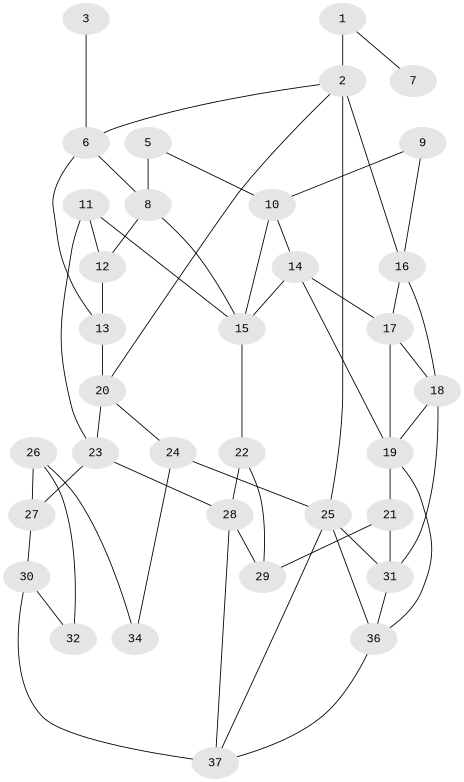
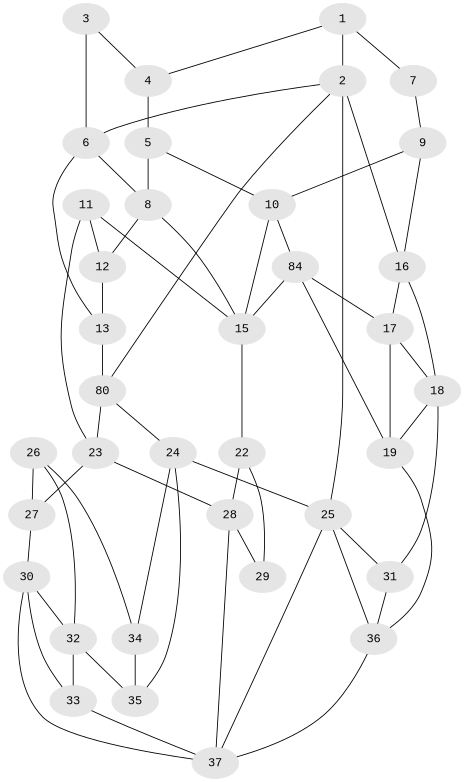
node "4": added
edge "7" -- "9": added
node "14": label "14" -> "84"
node "20": label "20" -> "80"
node "21": removed
node "33": added
node "35": added
